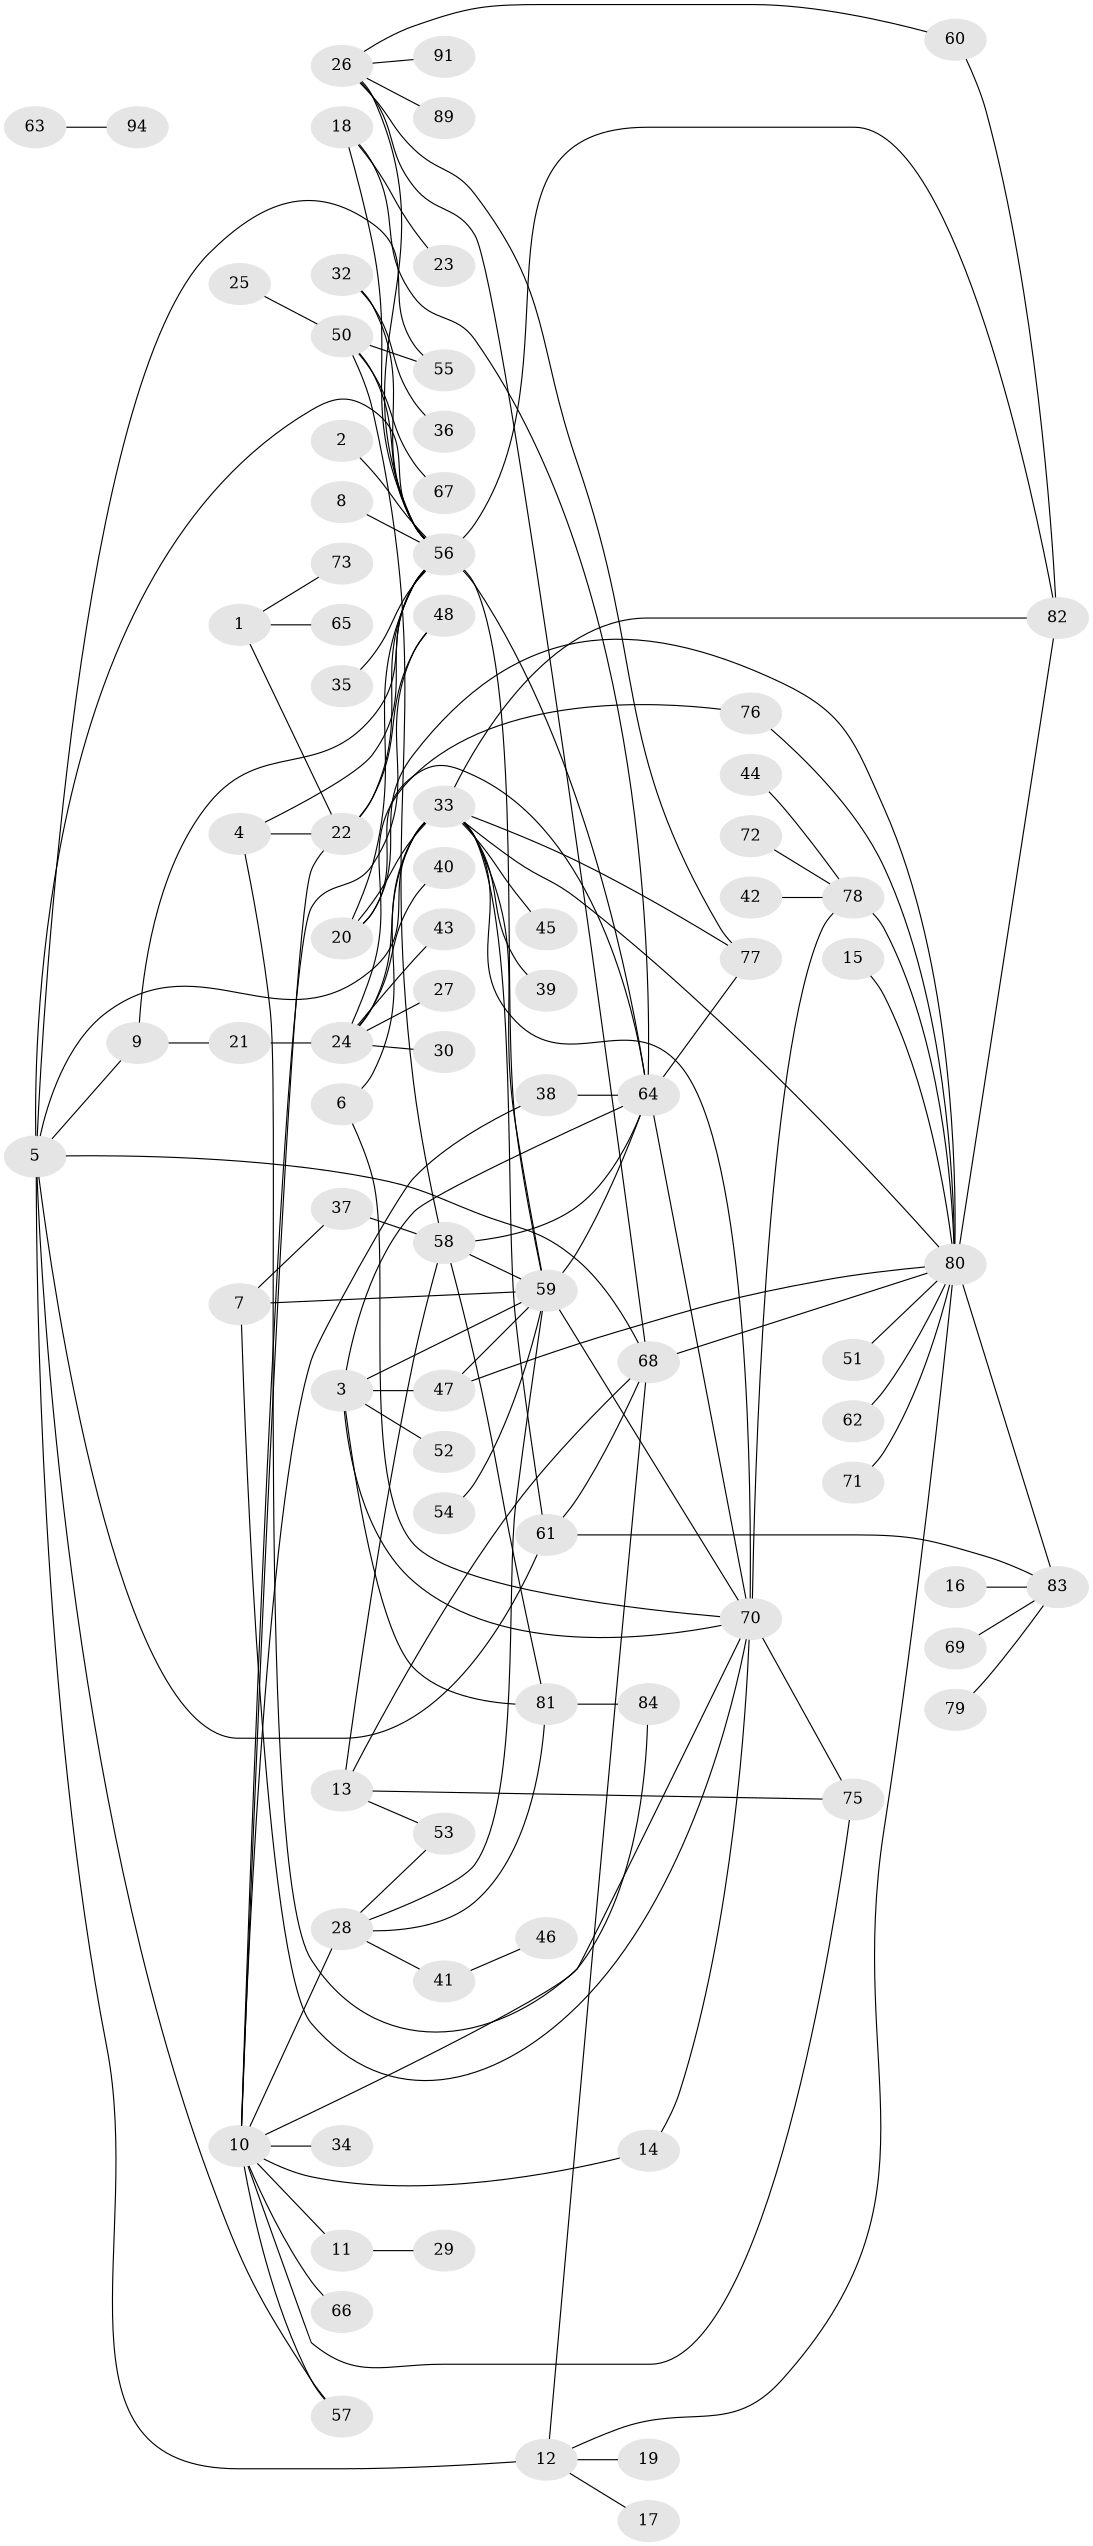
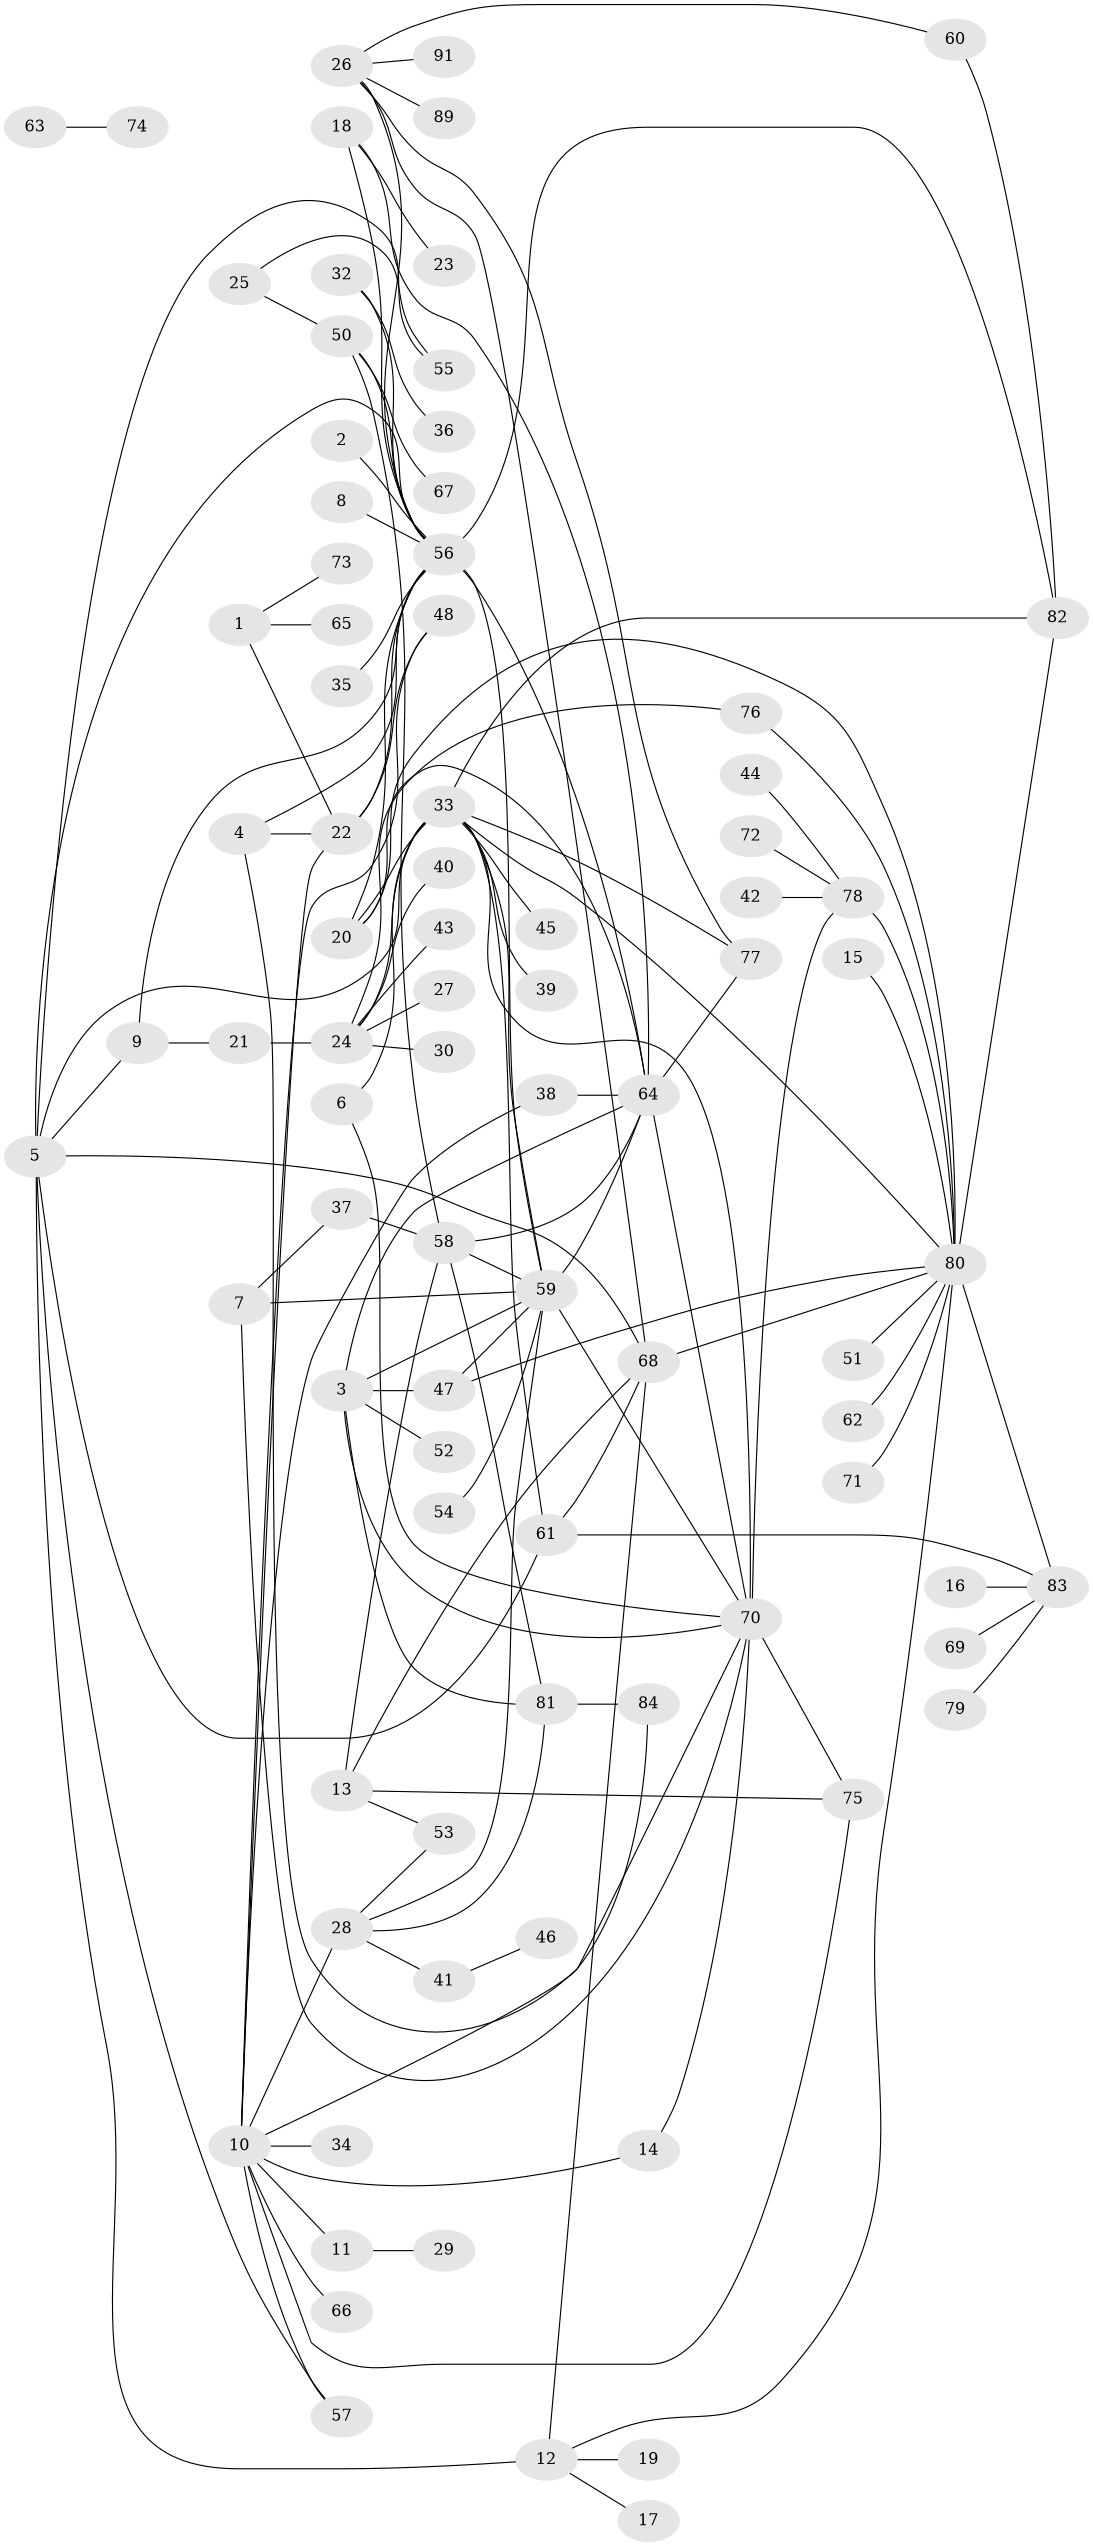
node "94": label "94" -> "74"
edge "50" -- "55": now "25" -- "55"
